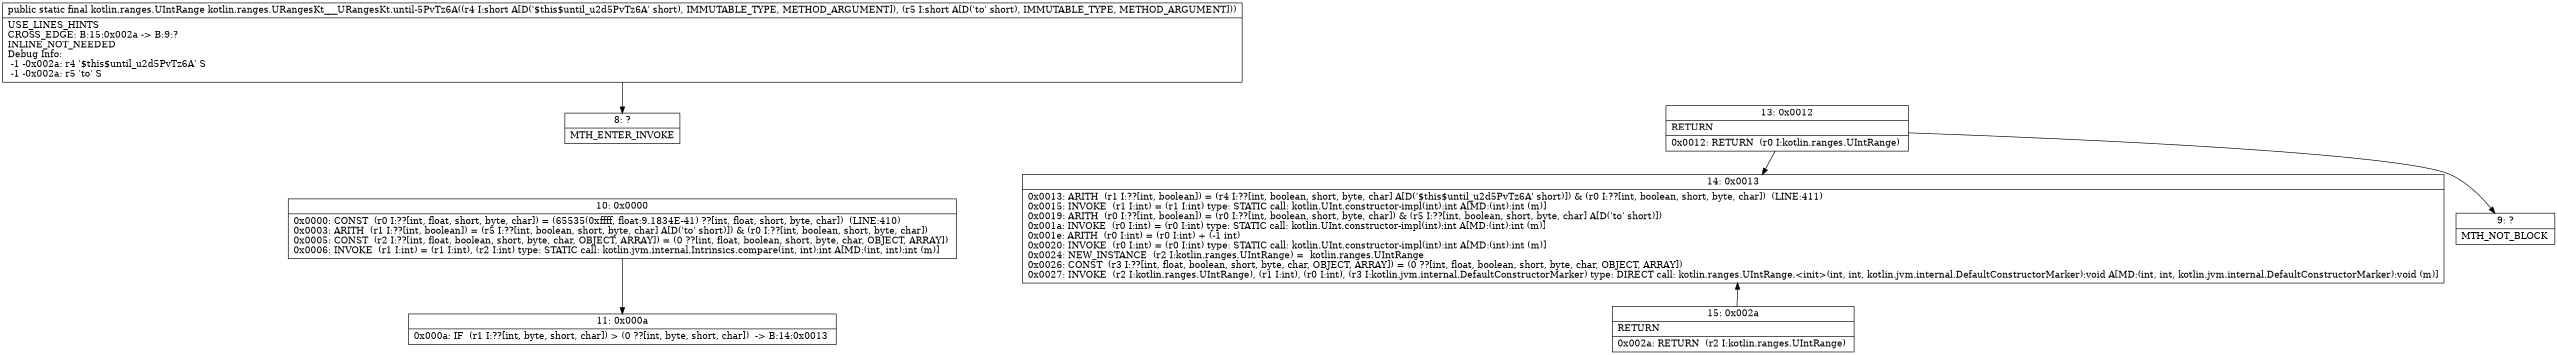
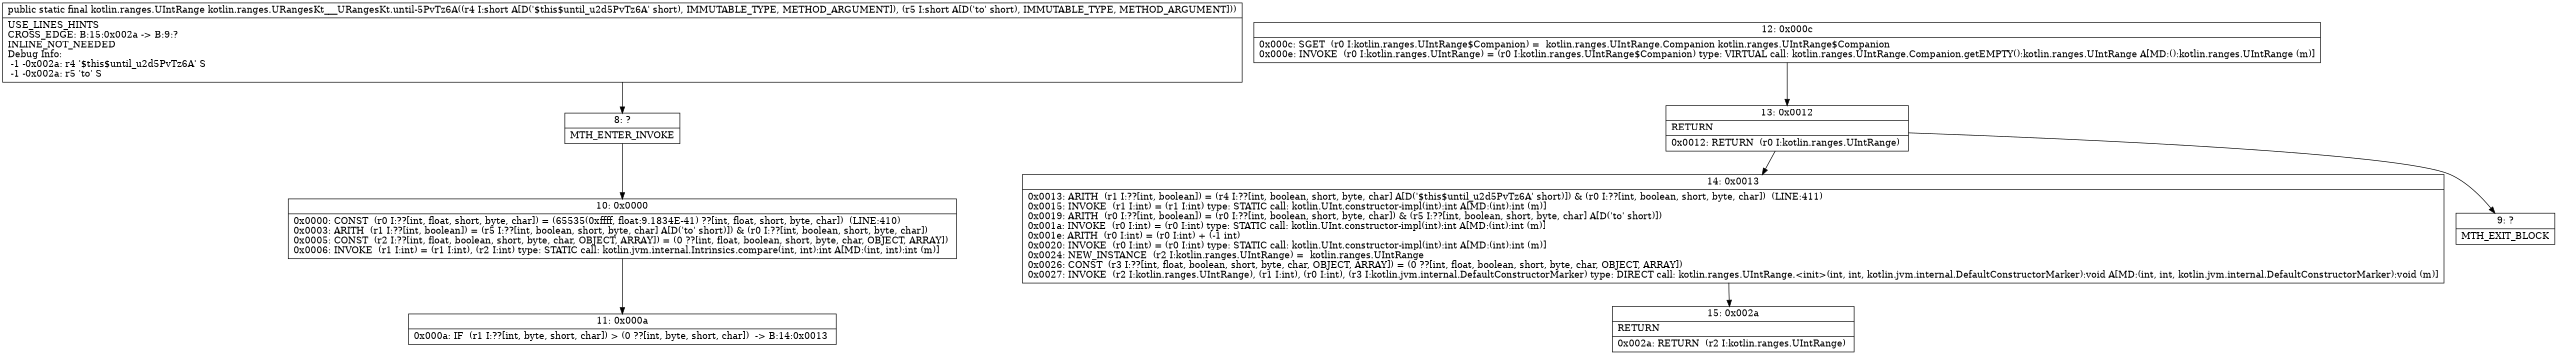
node "12: 0x000c": added
edge "8: ?" -> "10: 0x0000": added
node "9: ?": text "MTH_NOT_BLOCK" -> "MTH_EXIT_BLOCK"
edge "15: 0x002a" -> "14: 0x0013": reversed
